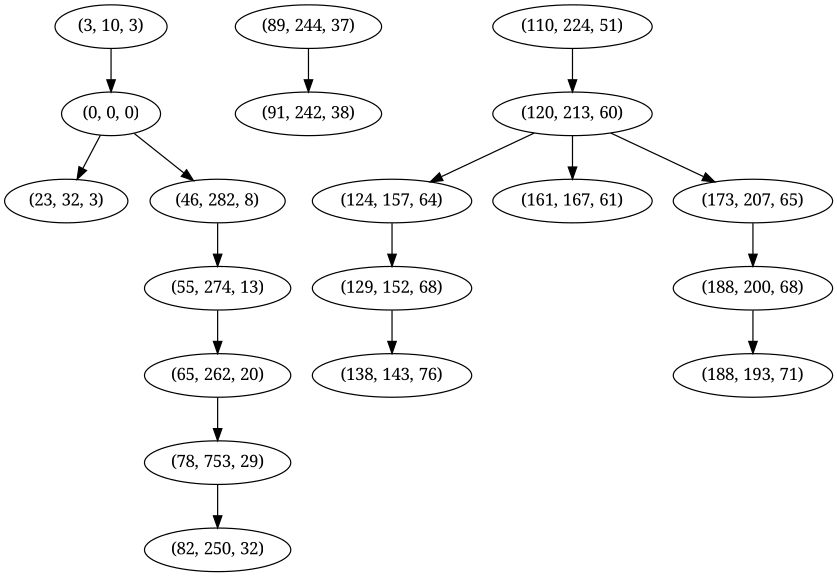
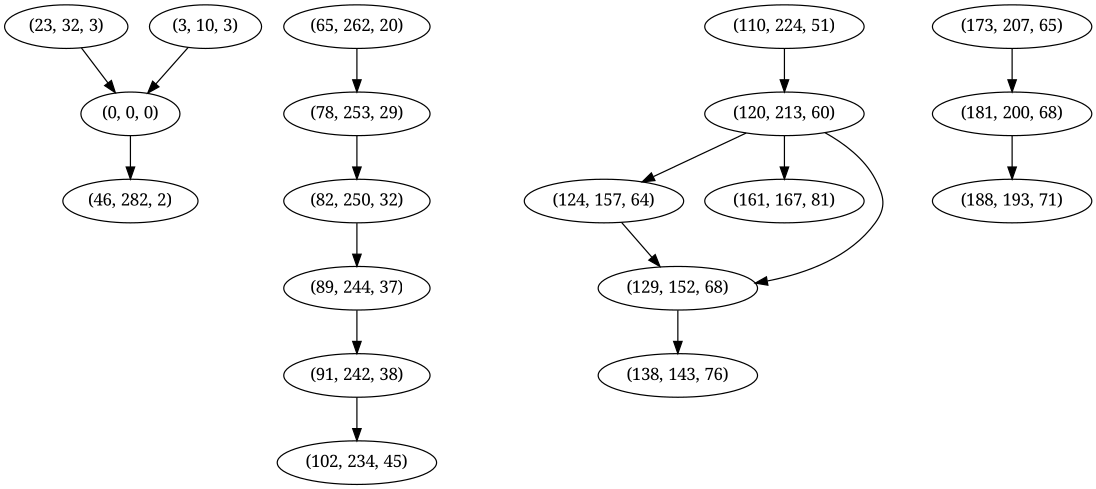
edge "(0, 0, 0)" -> "(23, 32, 3)": reversed
edge "(120, 213, 60)" -> "(173, 207, 65)": now "(120, 213, 60)" -> "(129, 152, 68)"
node "(46, 282, 8)": label "(46, 282, 8)" -> "(46, 282, 2)"
node "(161, 167, 61)": label "(161, 167, 61)" -> "(161, 167, 81)"
edge "(82, 250, 32)" -> "(89, 244, 37)": added
node "(55, 274, 13)": removed
node "(188, 200, 68)": label "(188, 200, 68)" -> "(181, 200, 68)"
node "(78, 753, 29)": label "(78, 753, 29)" -> "(78, 253, 29)"
node "(102, 234, 45)": added
